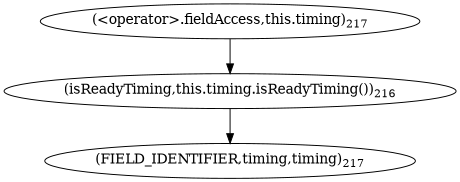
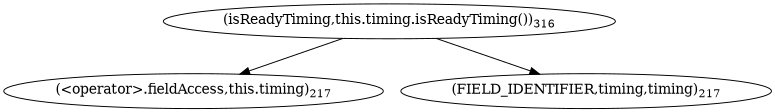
edge "(<operator>.fieldAccess,this.timing)" -> "(isReadyTiming,this.timing.isReadyTiming())": reversed
node "(isReadyTiming,this.timing.isReadyTiming())": text "216" -> "316"
